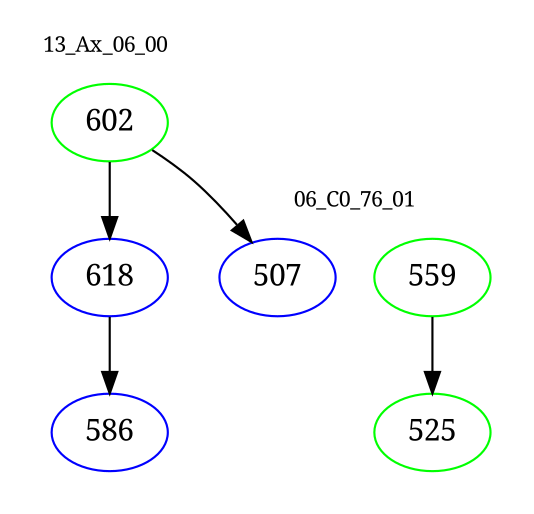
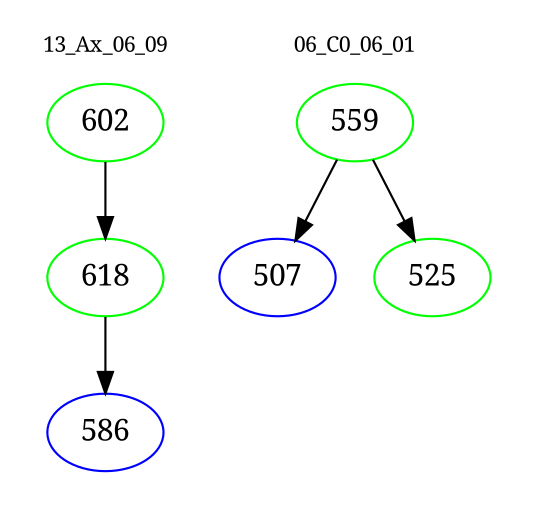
cluster "13_Ax_06_00": label "13_Ax_06_00" -> "13_Ax_06_09"
cluster "06_C0_76_01": label "06_C0_76_01" -> "06_C0_06_01"
edge "602" -> "507": now "559" -> "507"
node "618": color blue -> green
